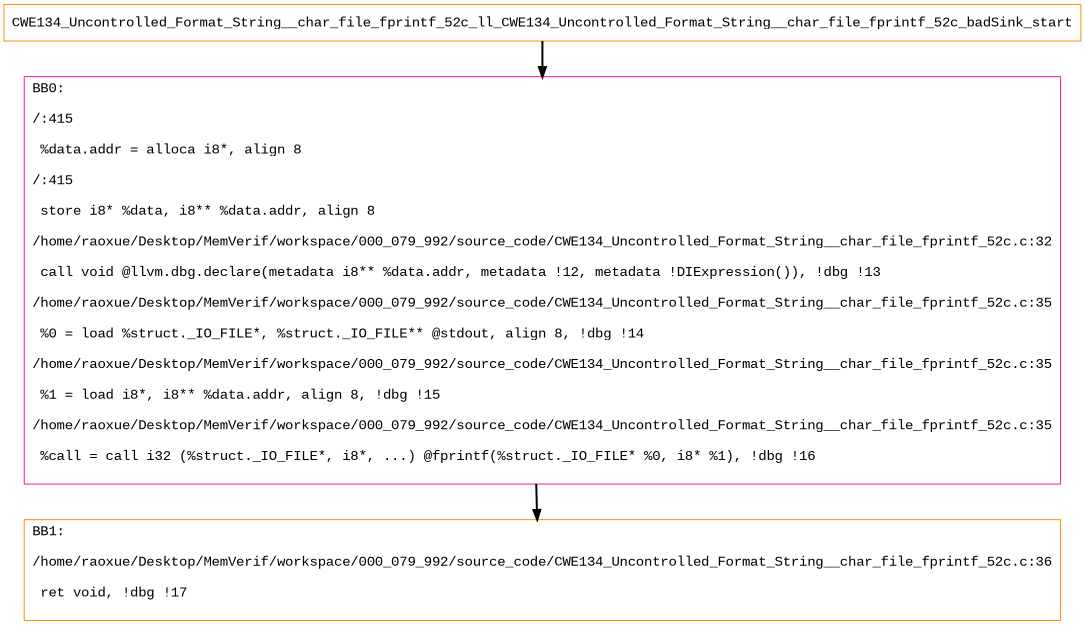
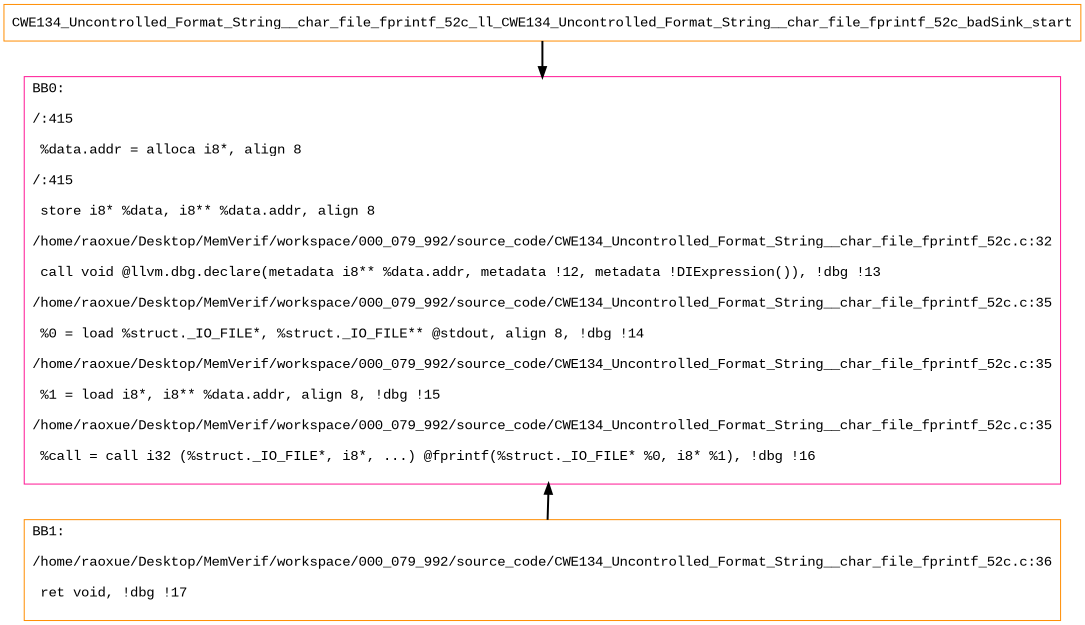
edge "BB0:" -> "BB1:": reversed
